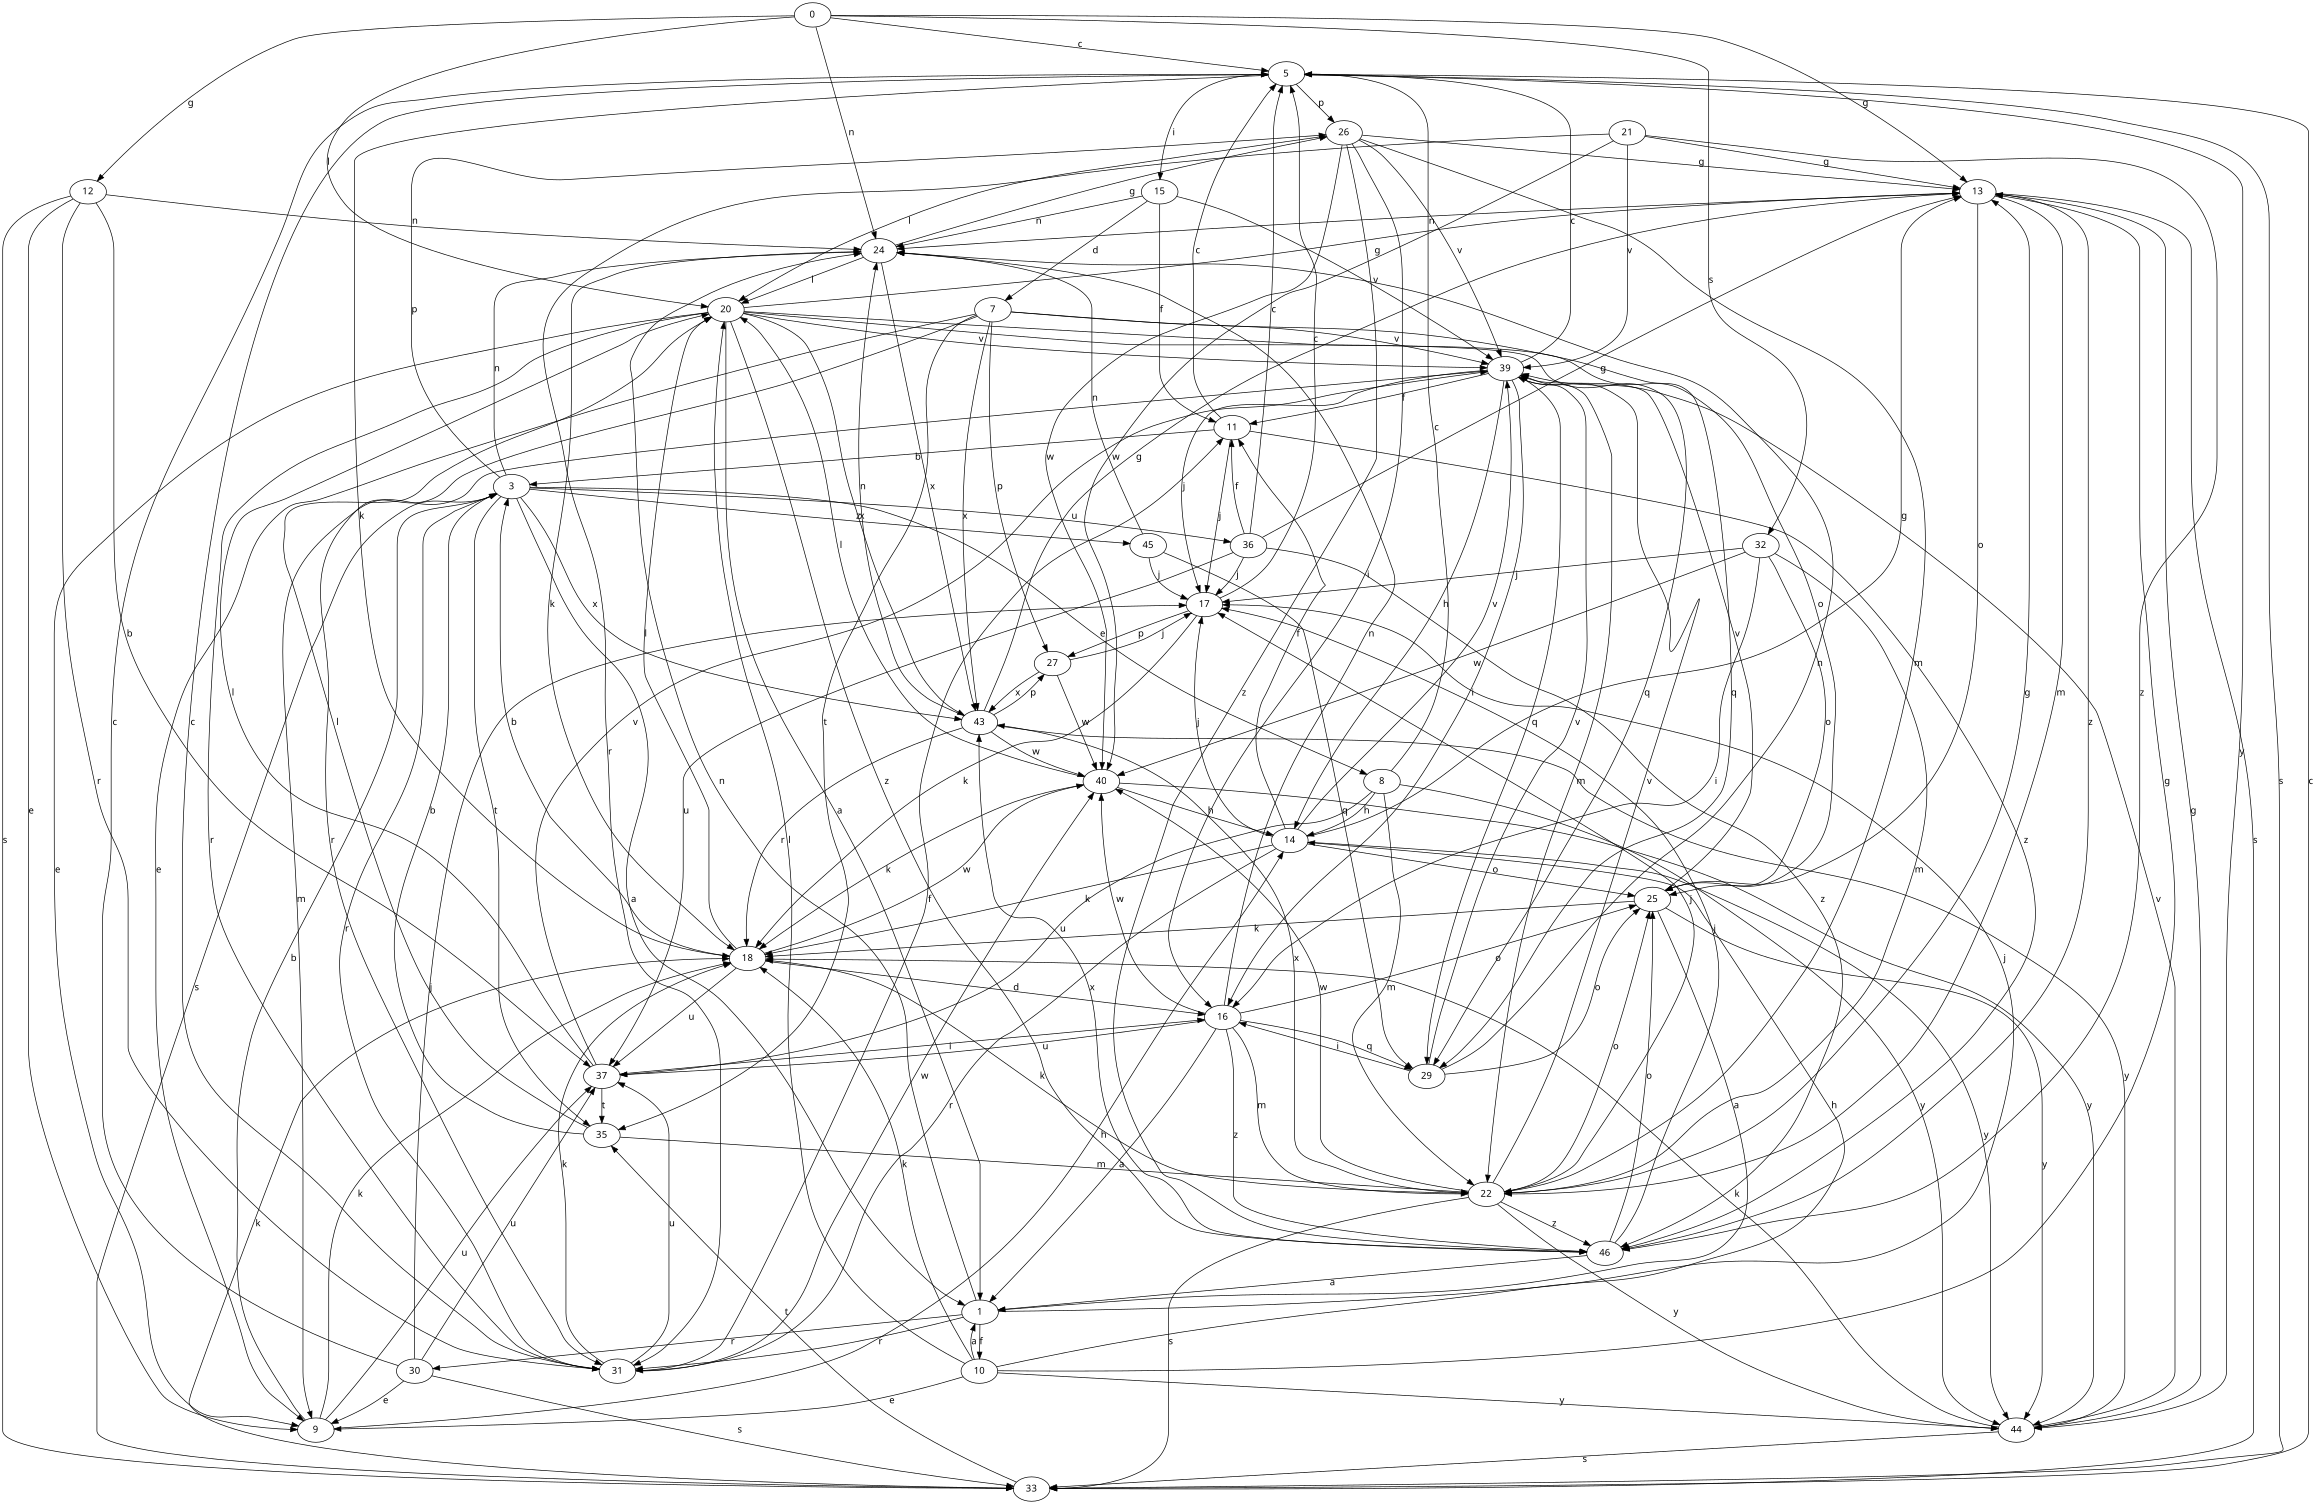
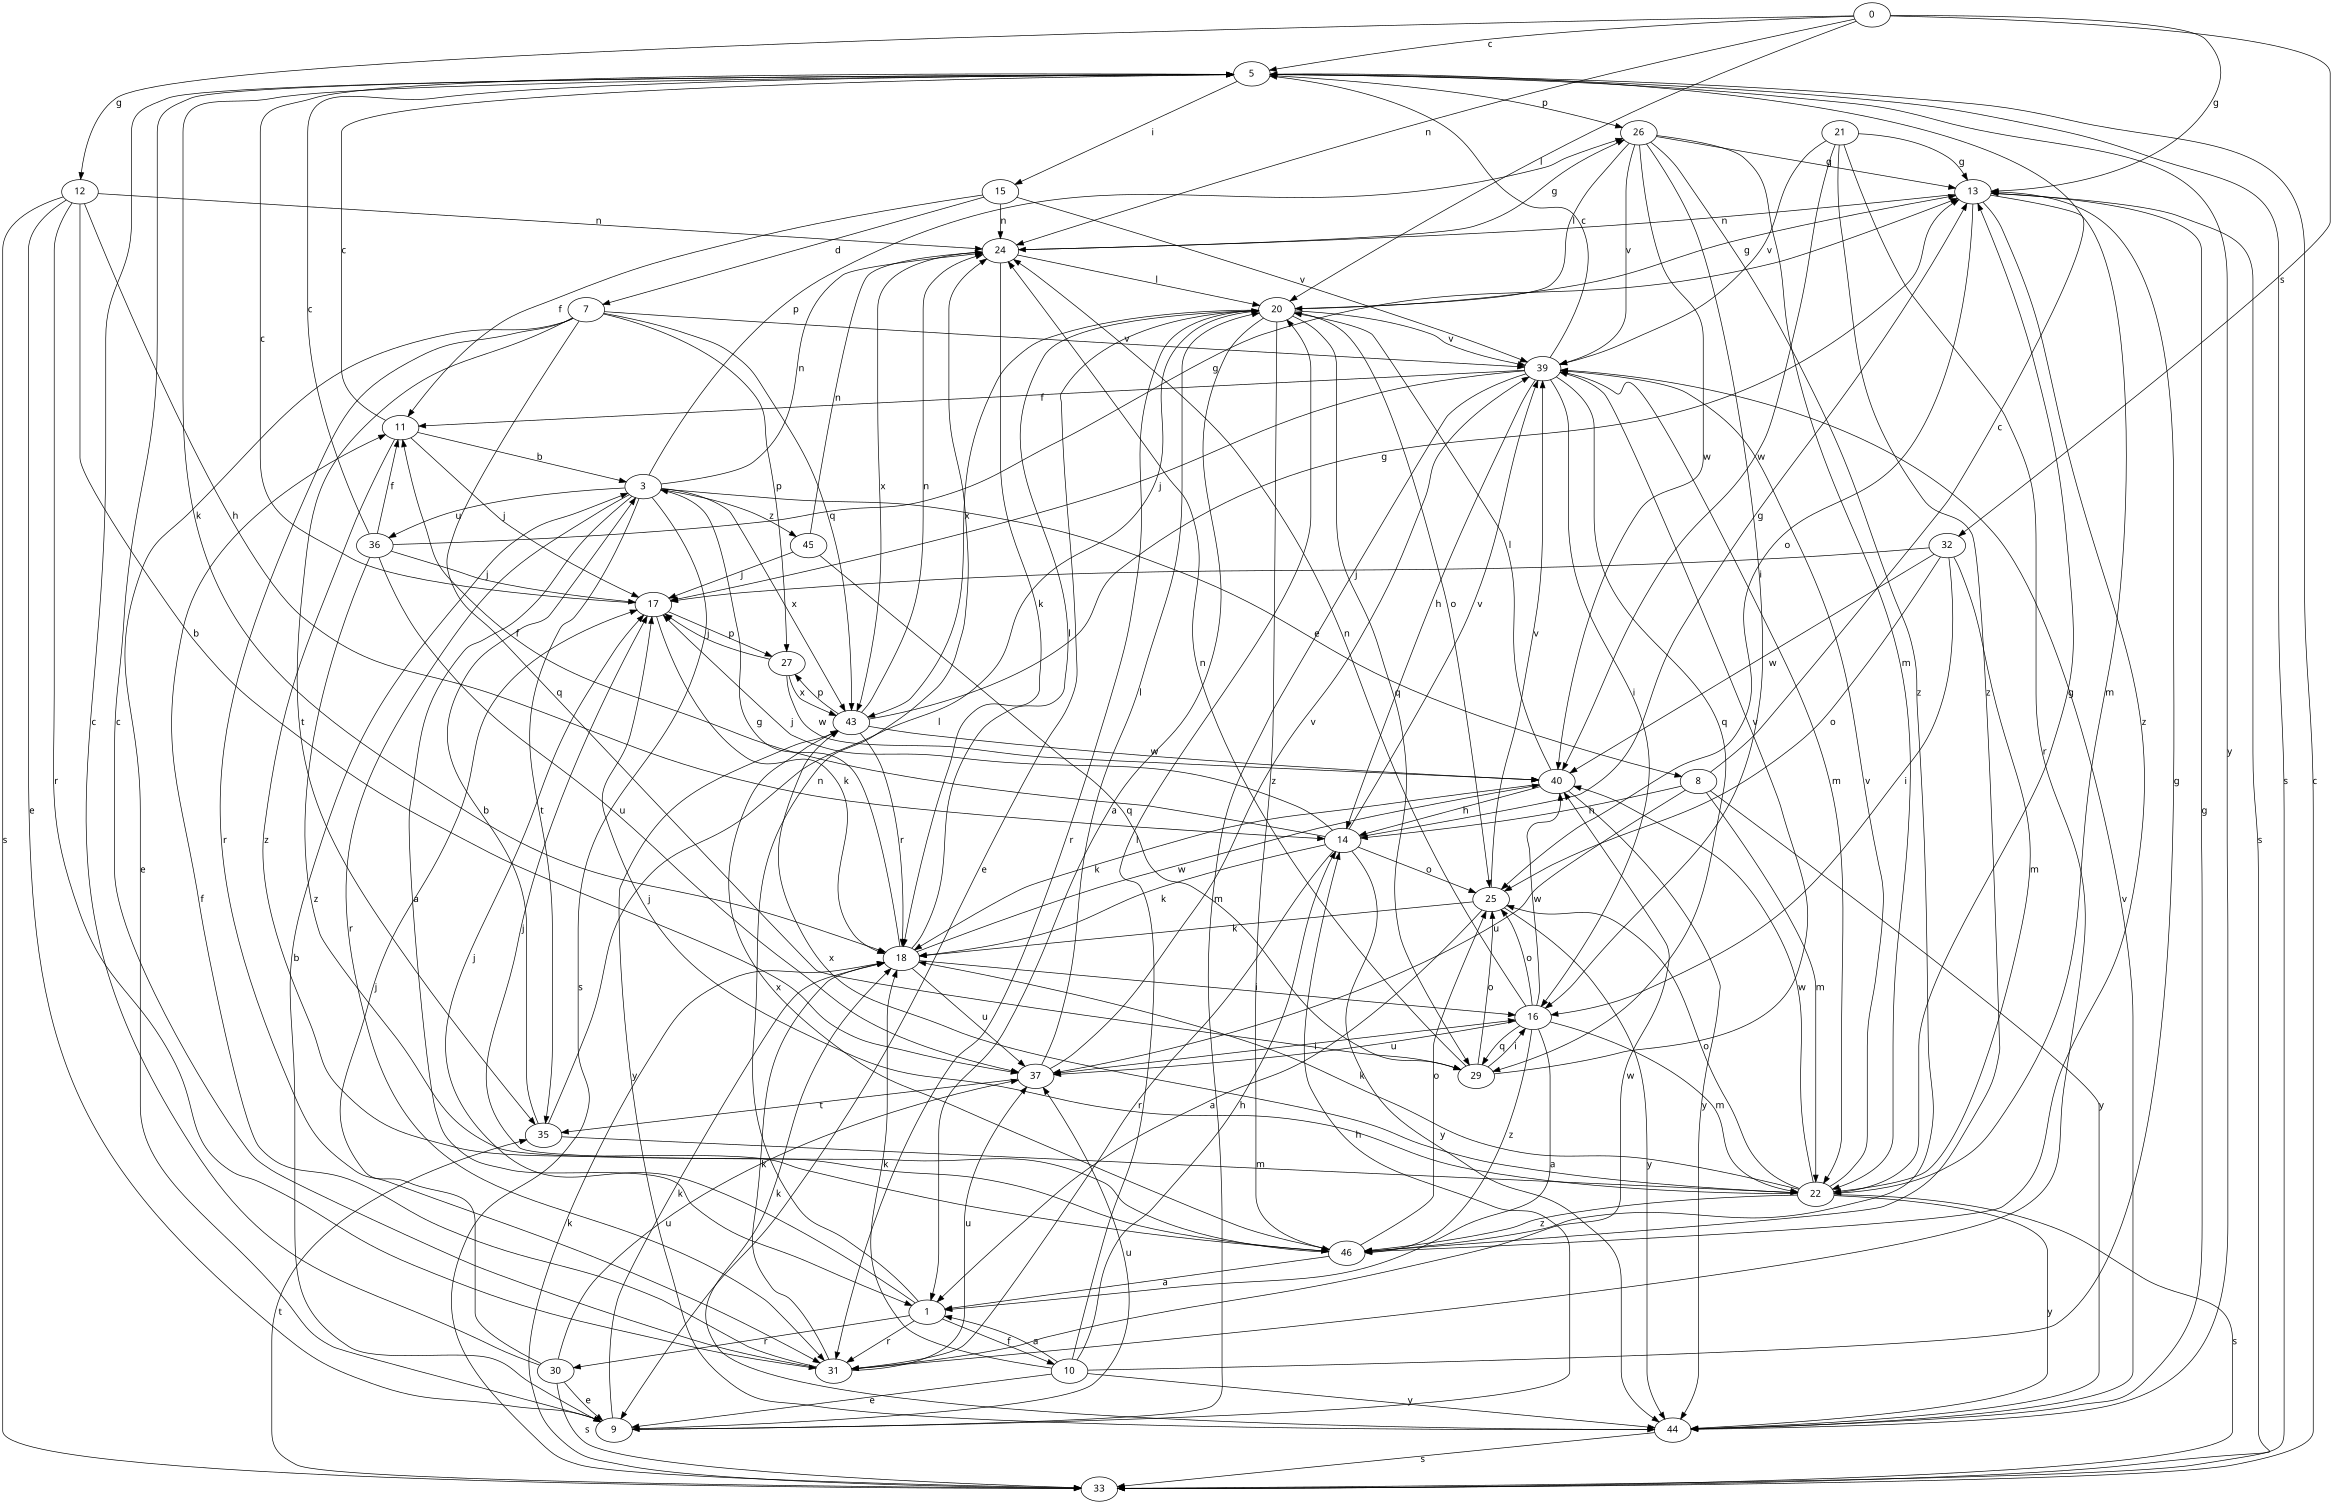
edge "7" -> "43": label "x" -> "q"
edge "18" -> "3": label "b" -> "g"
edge "12" -> "14": added, label "h"
edge "18" -> "16": label "d" -> "i"
